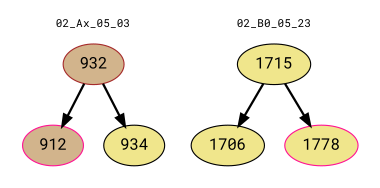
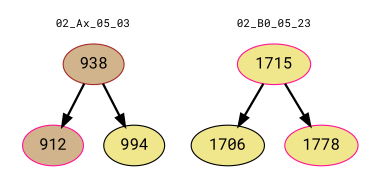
node "932": label "932" -> "938"
node "1715": color black -> deeppink
node "934": label "934" -> "994"
